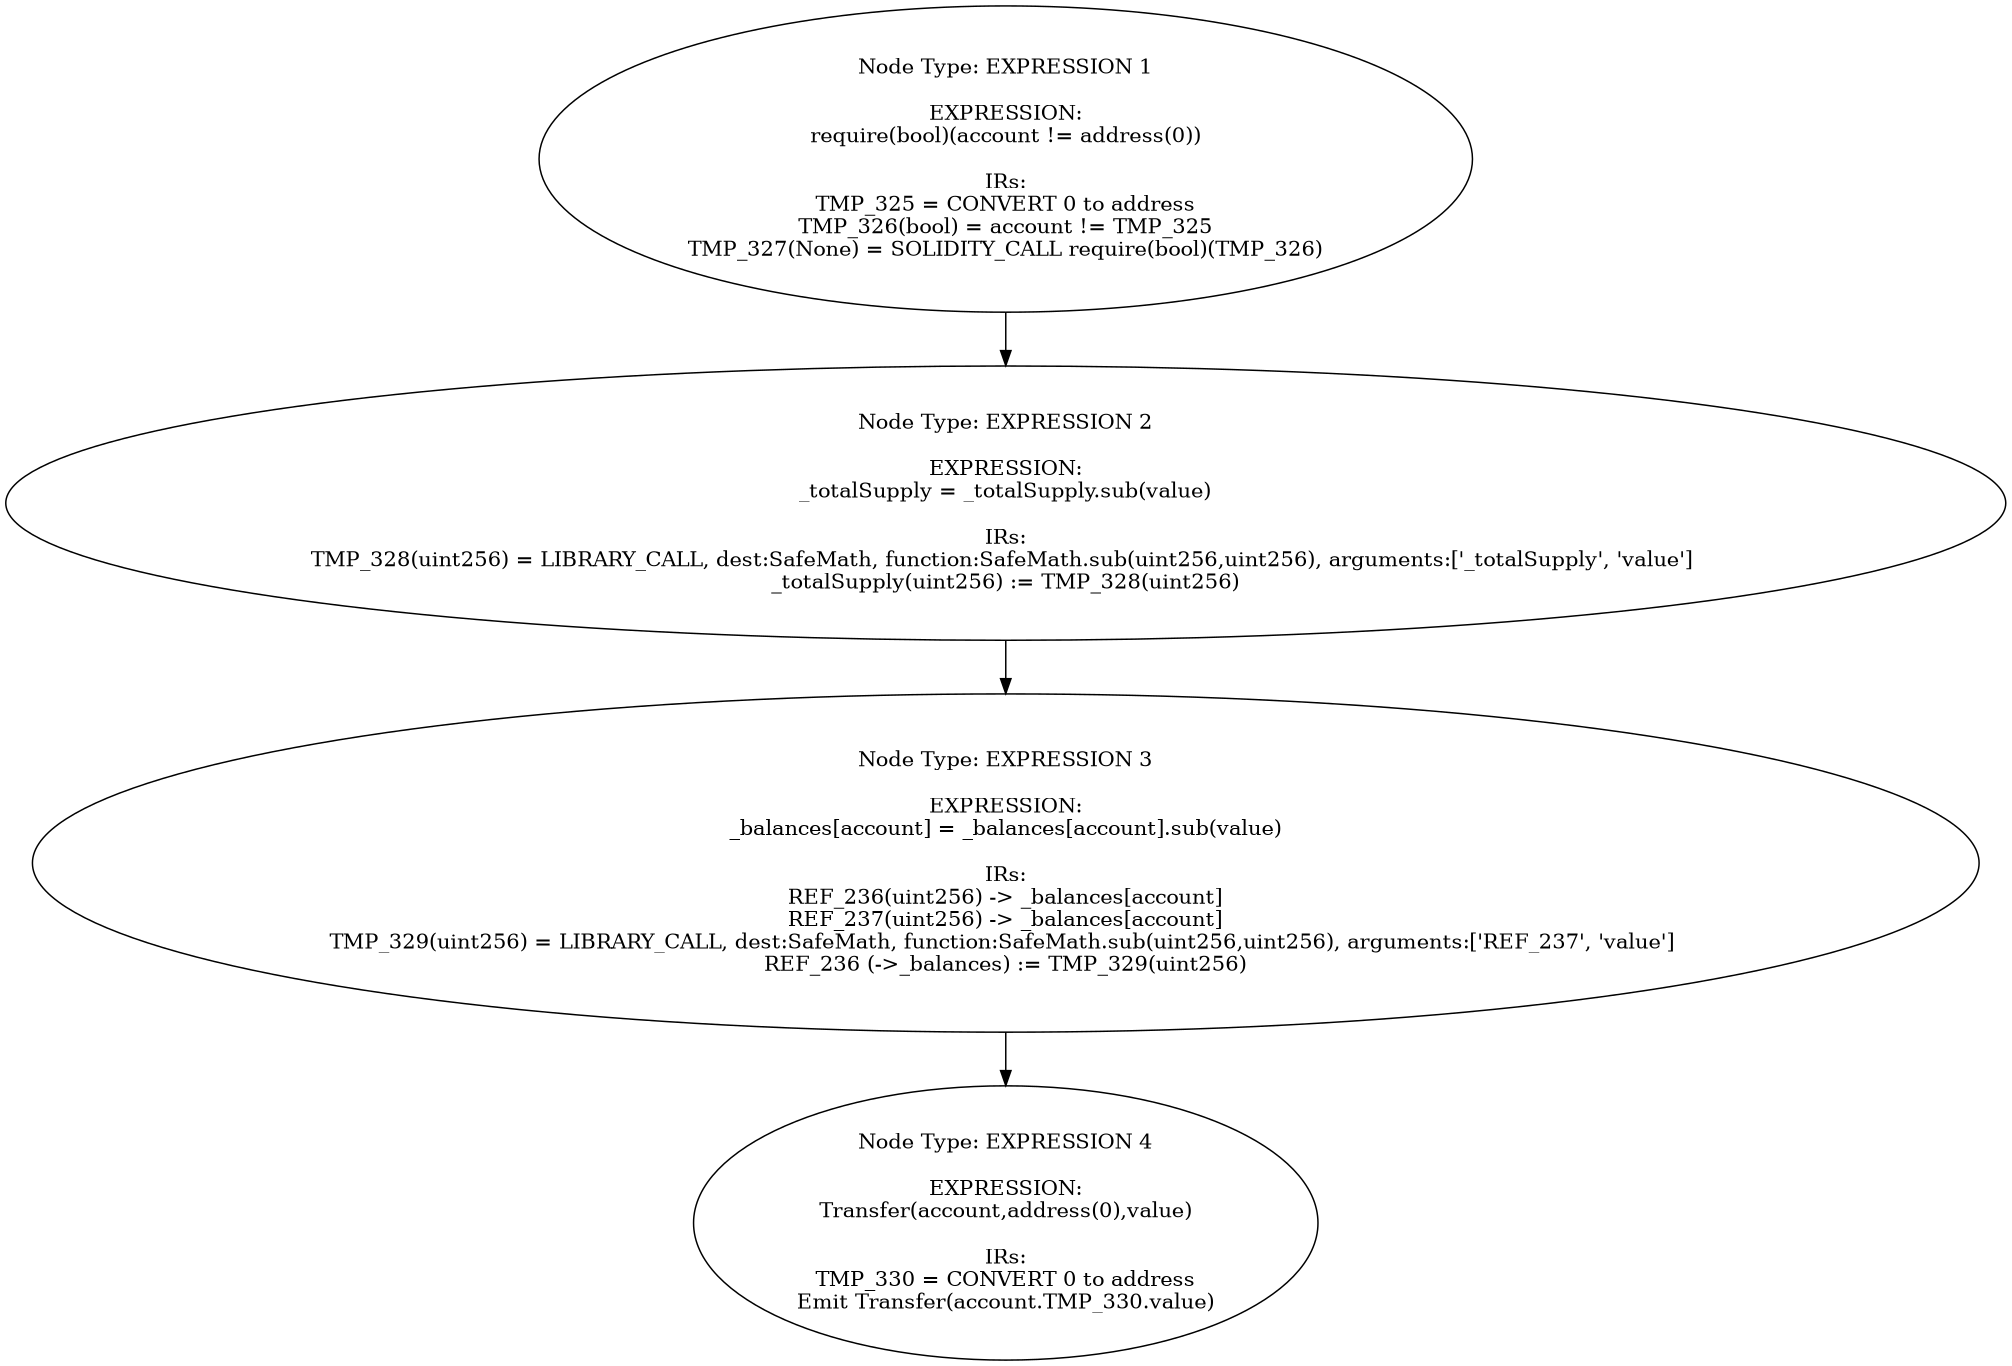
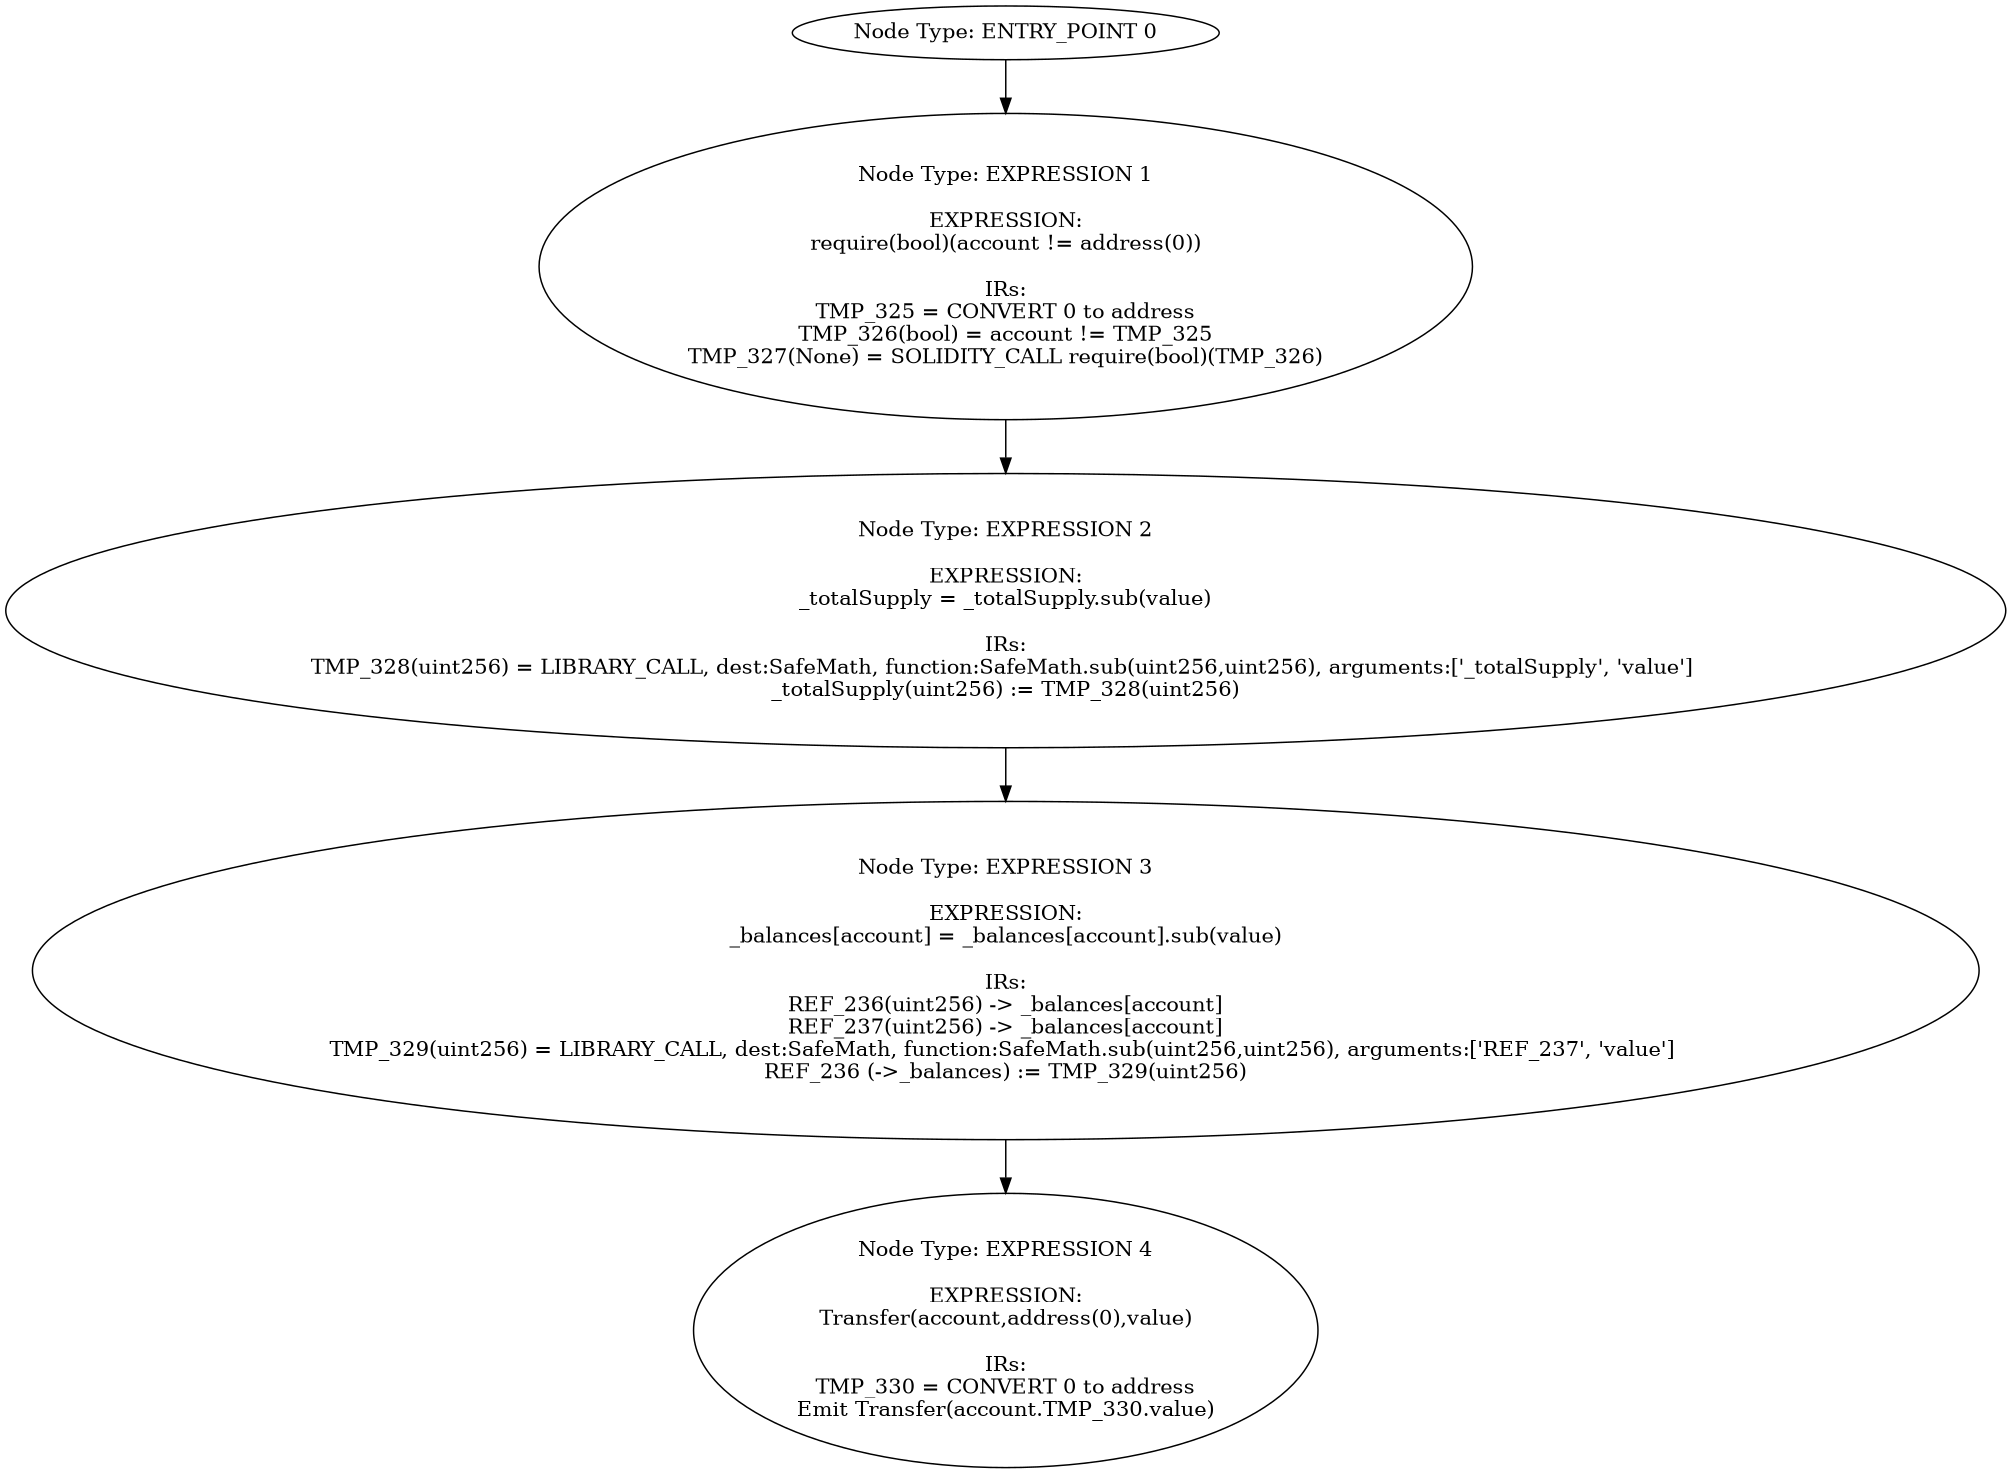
node "Node Type: ENTRY_POINT 0": added
